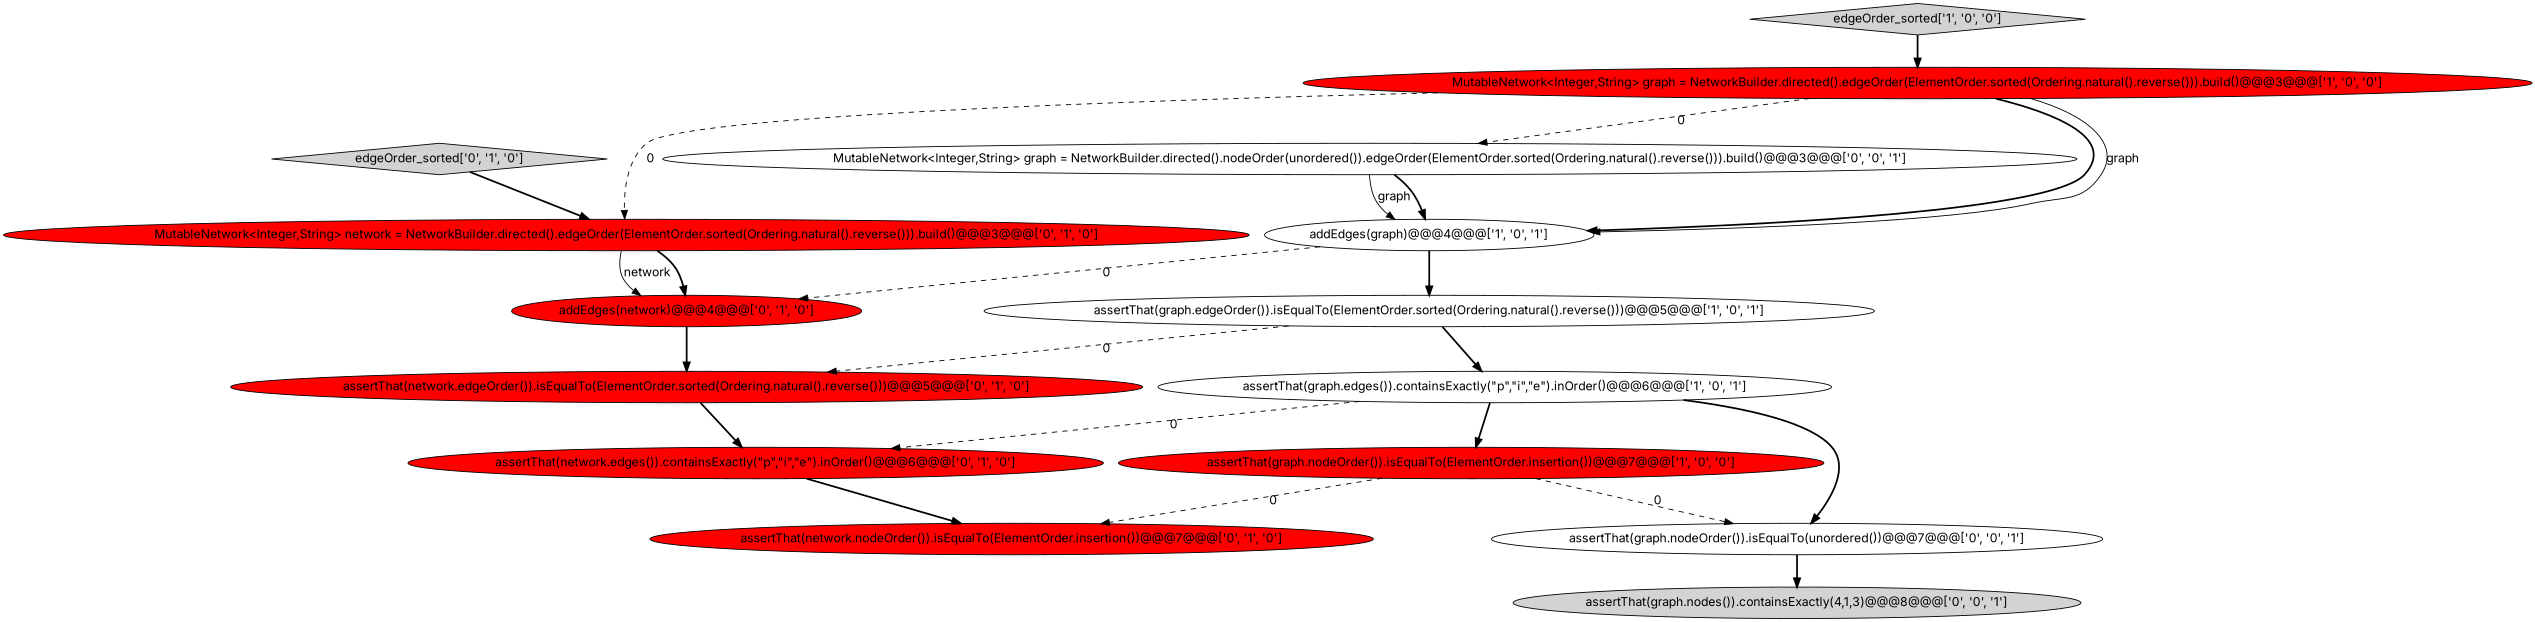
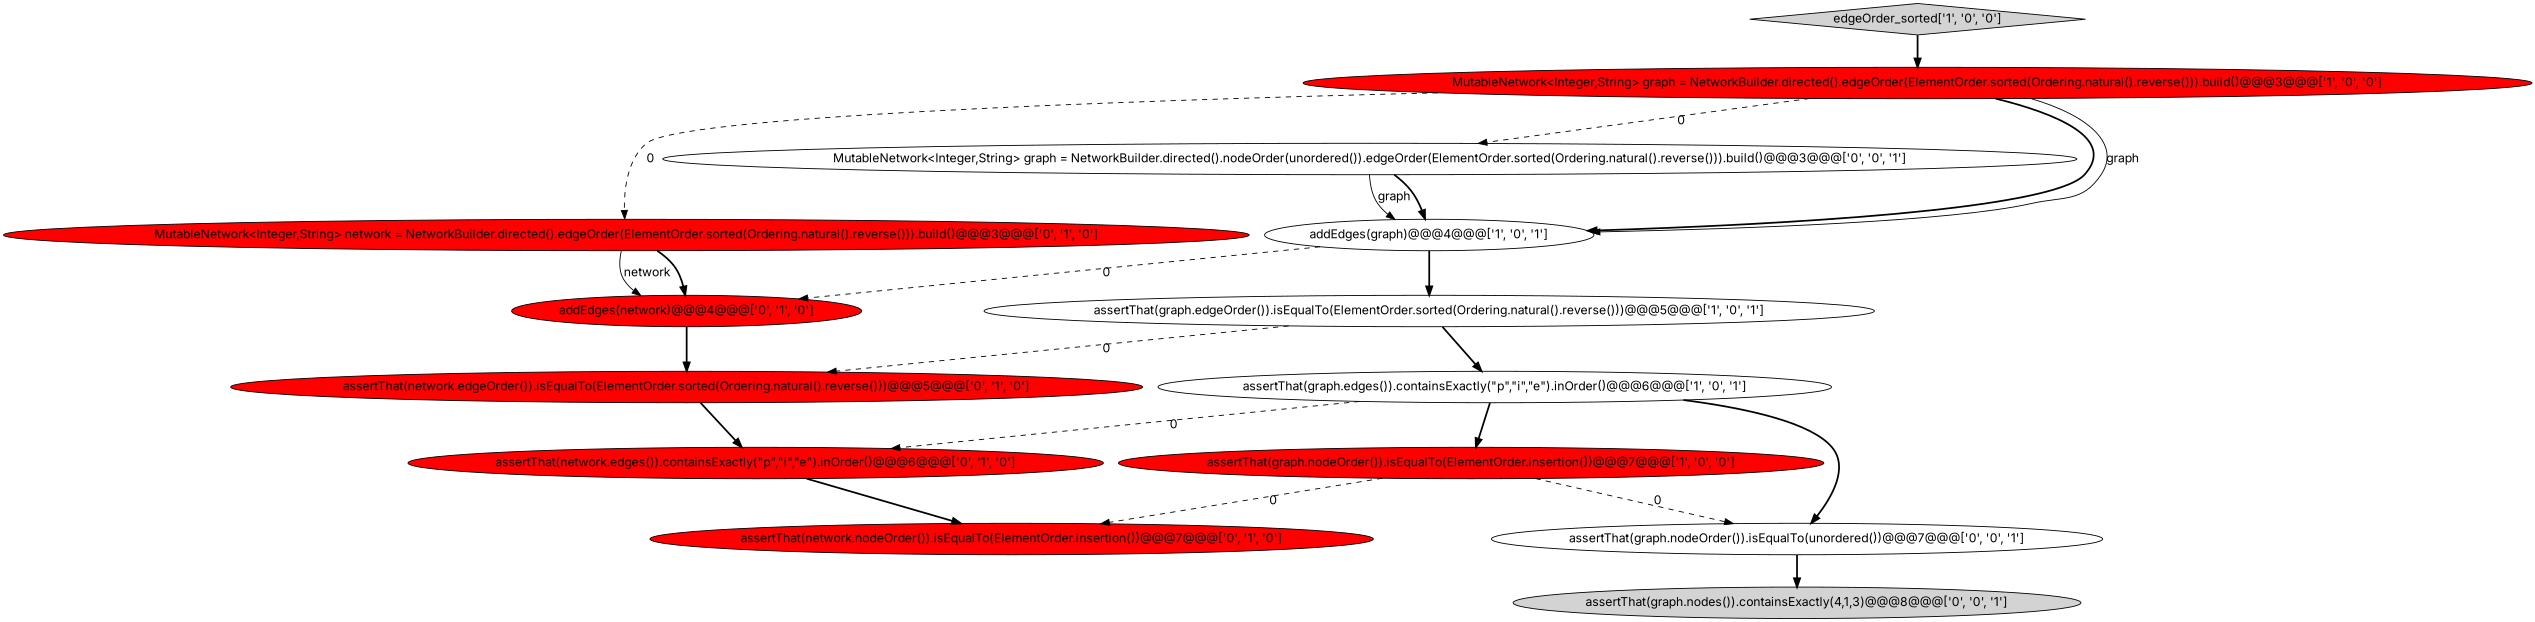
node "edgeOrder_sorted['0', '1', '0']": removed
